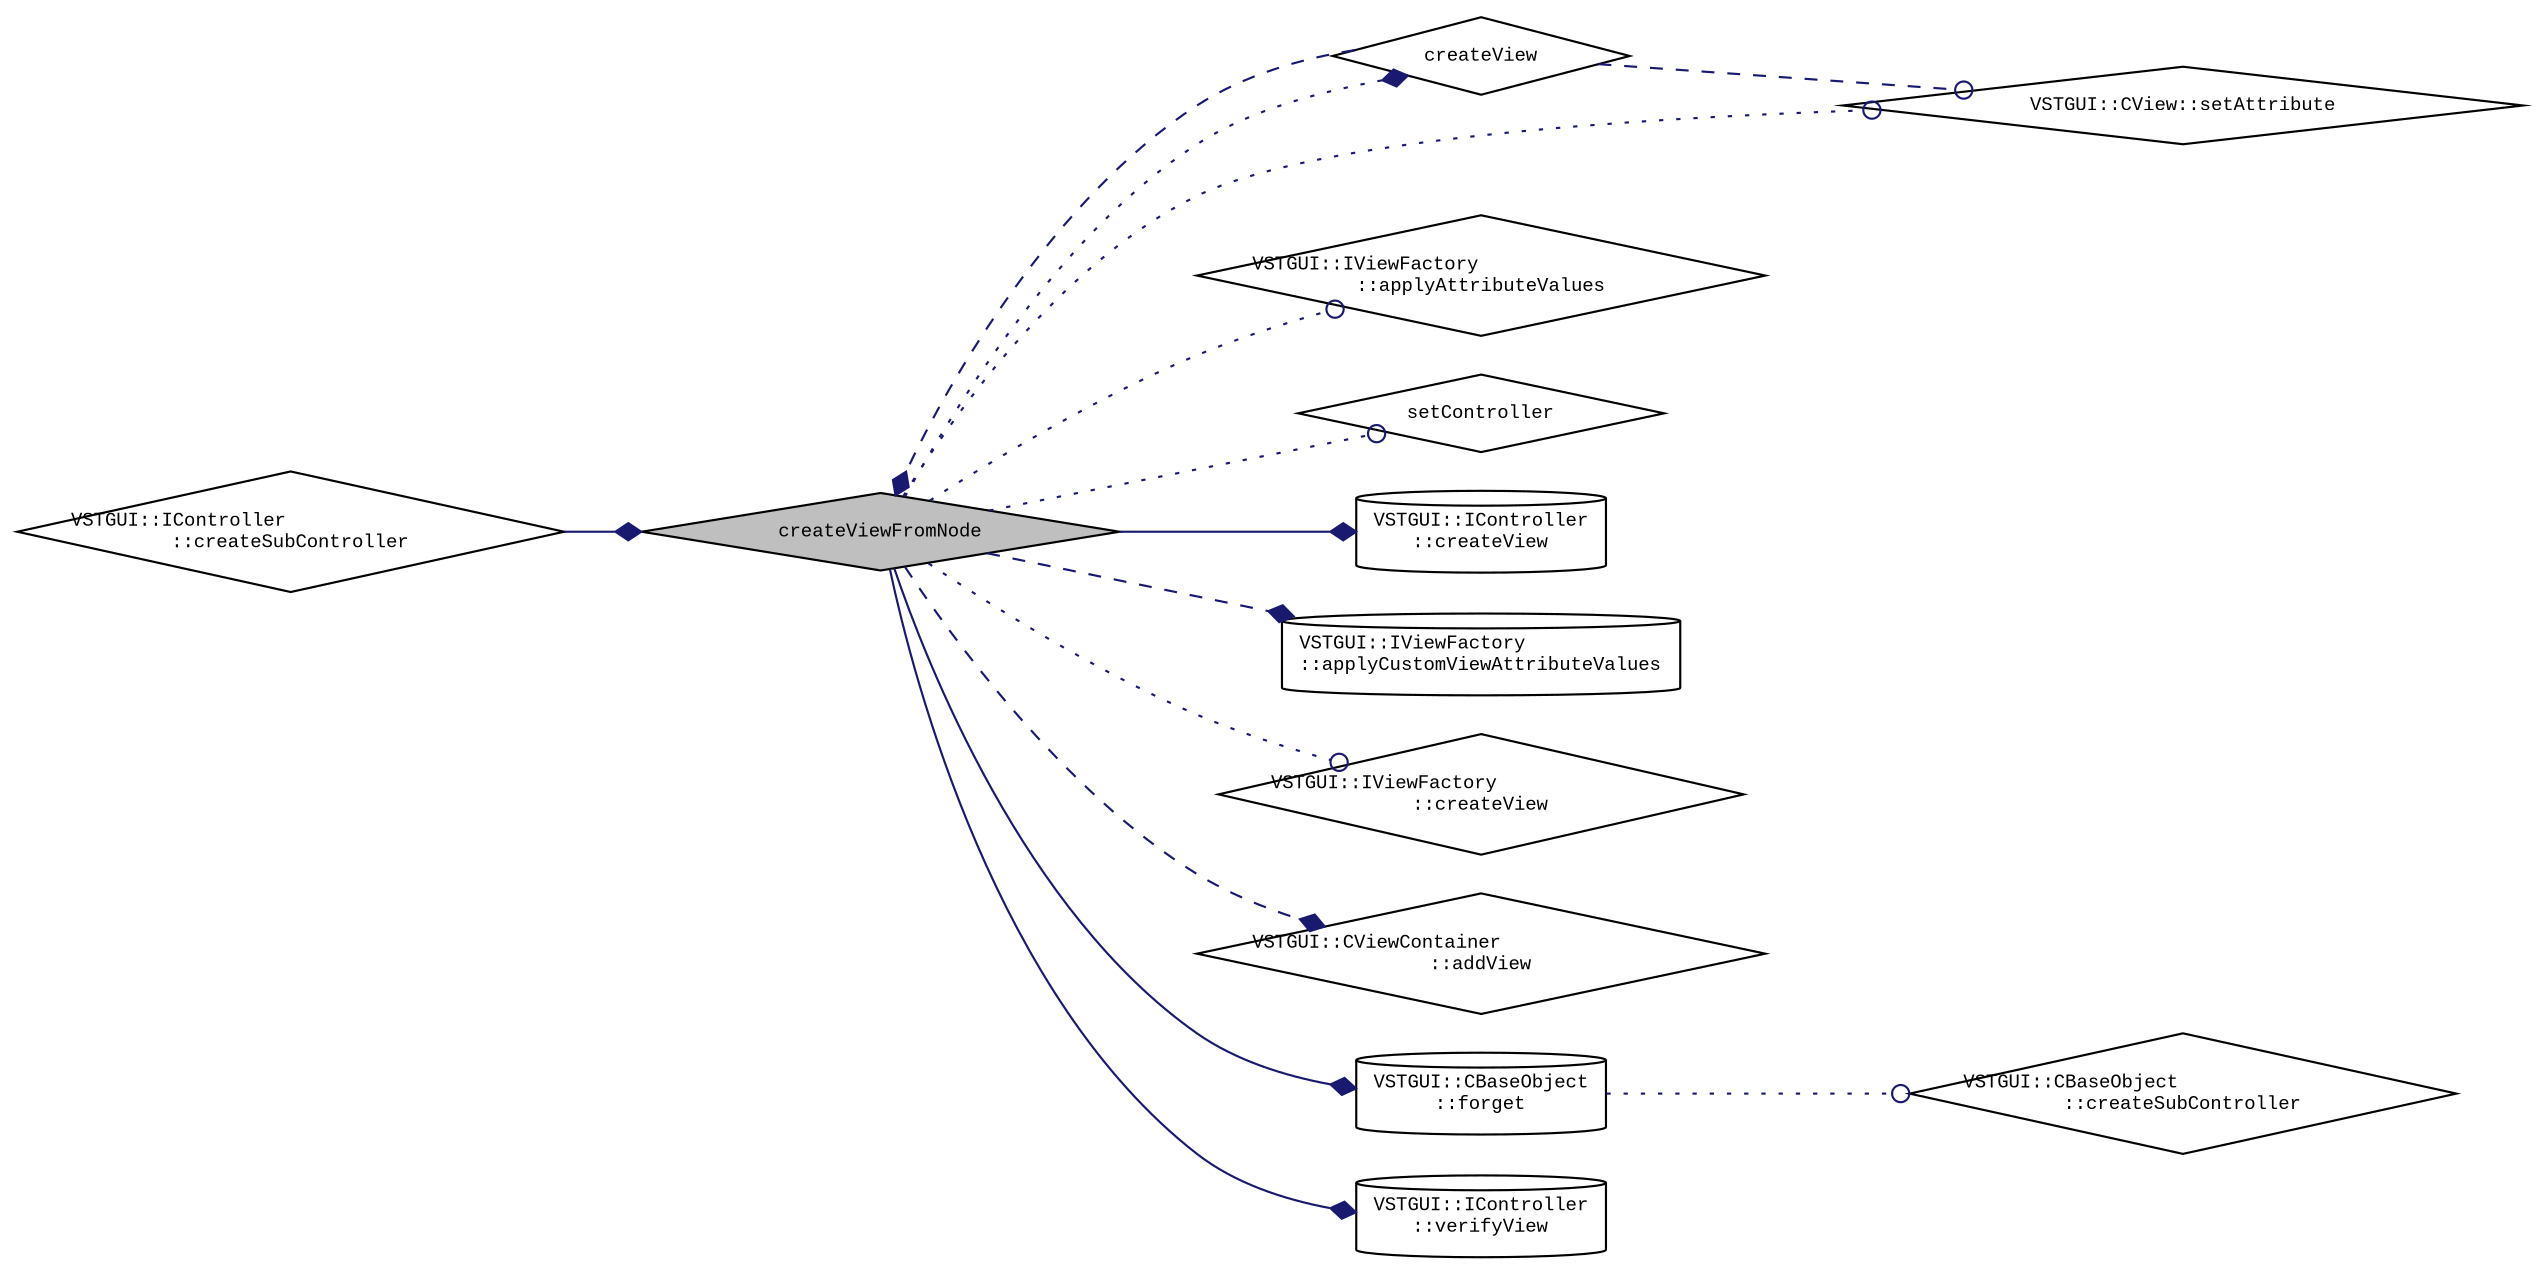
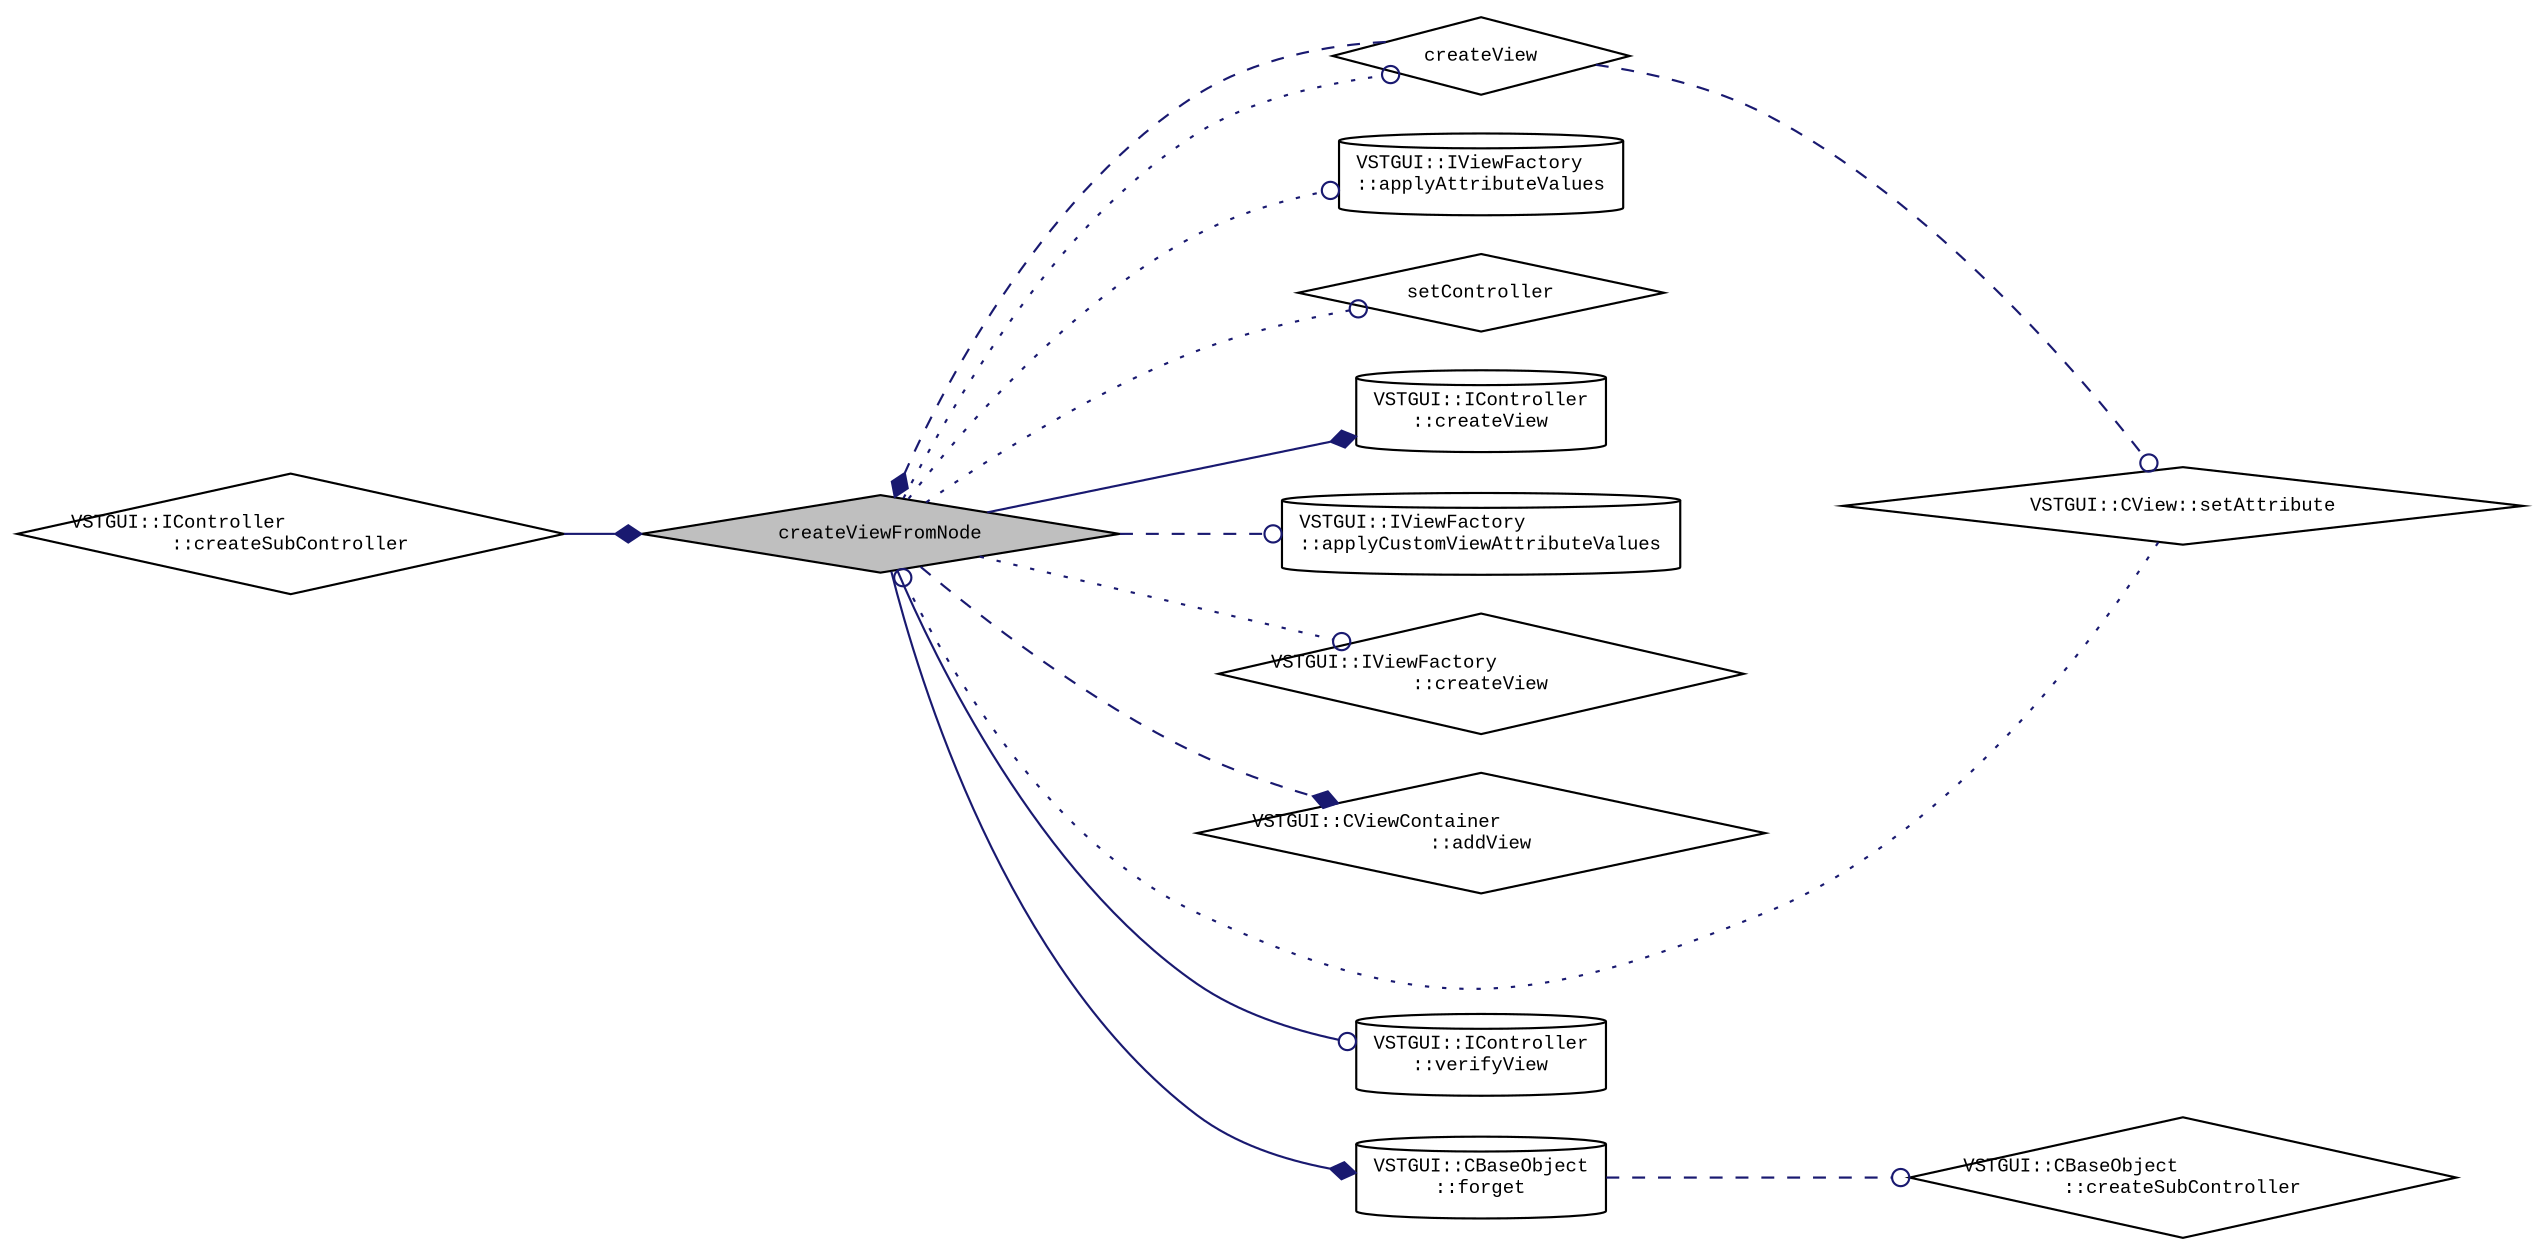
edge "createViewFromNode" -> "VSTGUI::CView::setAttribute": reversed
edge "createViewFromNode" -> "createView": arrowhead diamond -> odot
node "VSTGUI::IViewFactory ::applyAttributeValues": shape diamond -> cylinder
edge "createViewFromNode" -> "VSTGUI::IViewFactory ::applyCustomViewAttributeValues": arrowhead diamond -> odot
edge "createViewFromNode" -> "VSTGUI::IController ::verifyView": arrowhead diamond -> odot
edge "VSTGUI::CBaseObject ::forget" -> "VSTGUI::CBaseObject ::createSubController": style dotted -> dashed
